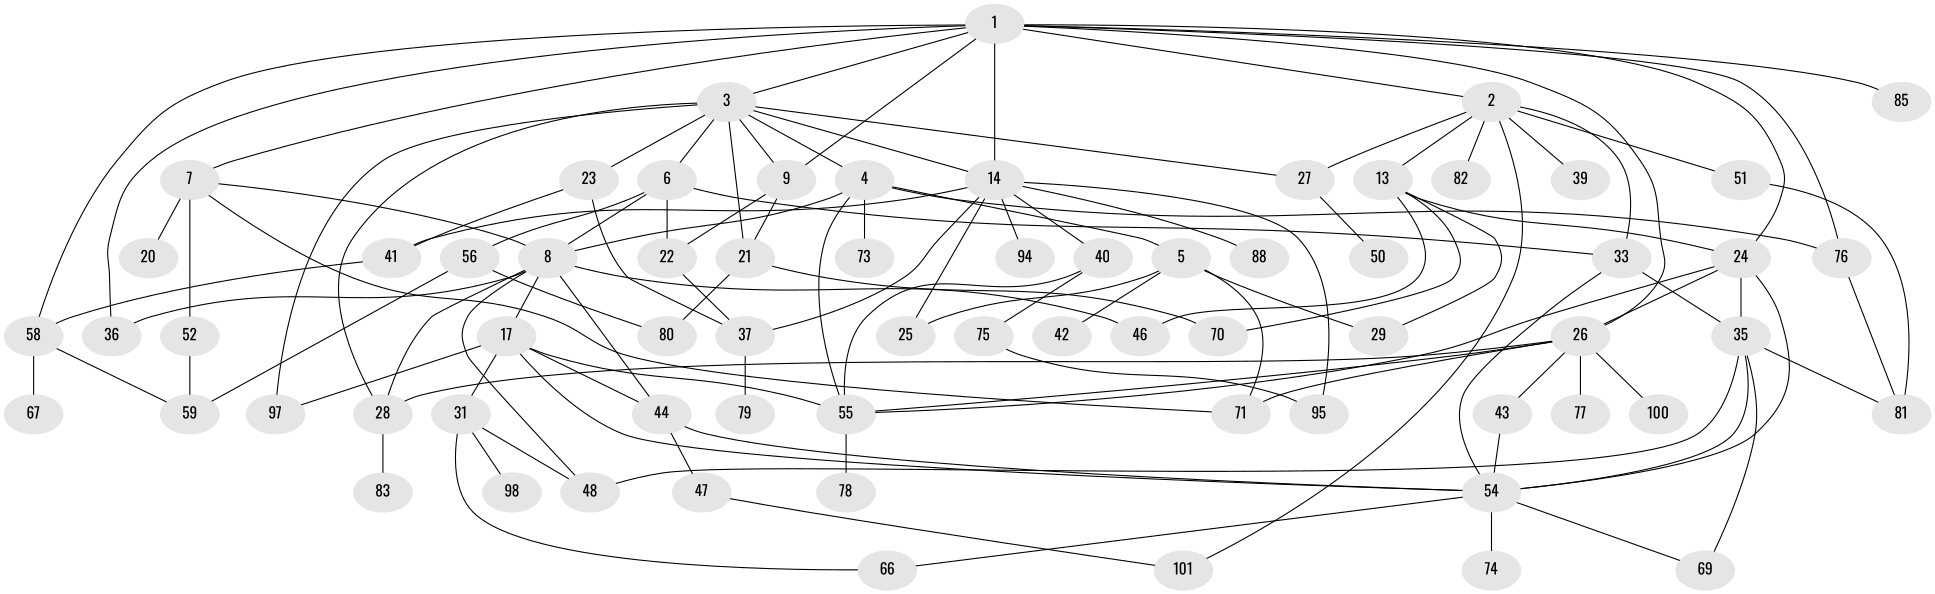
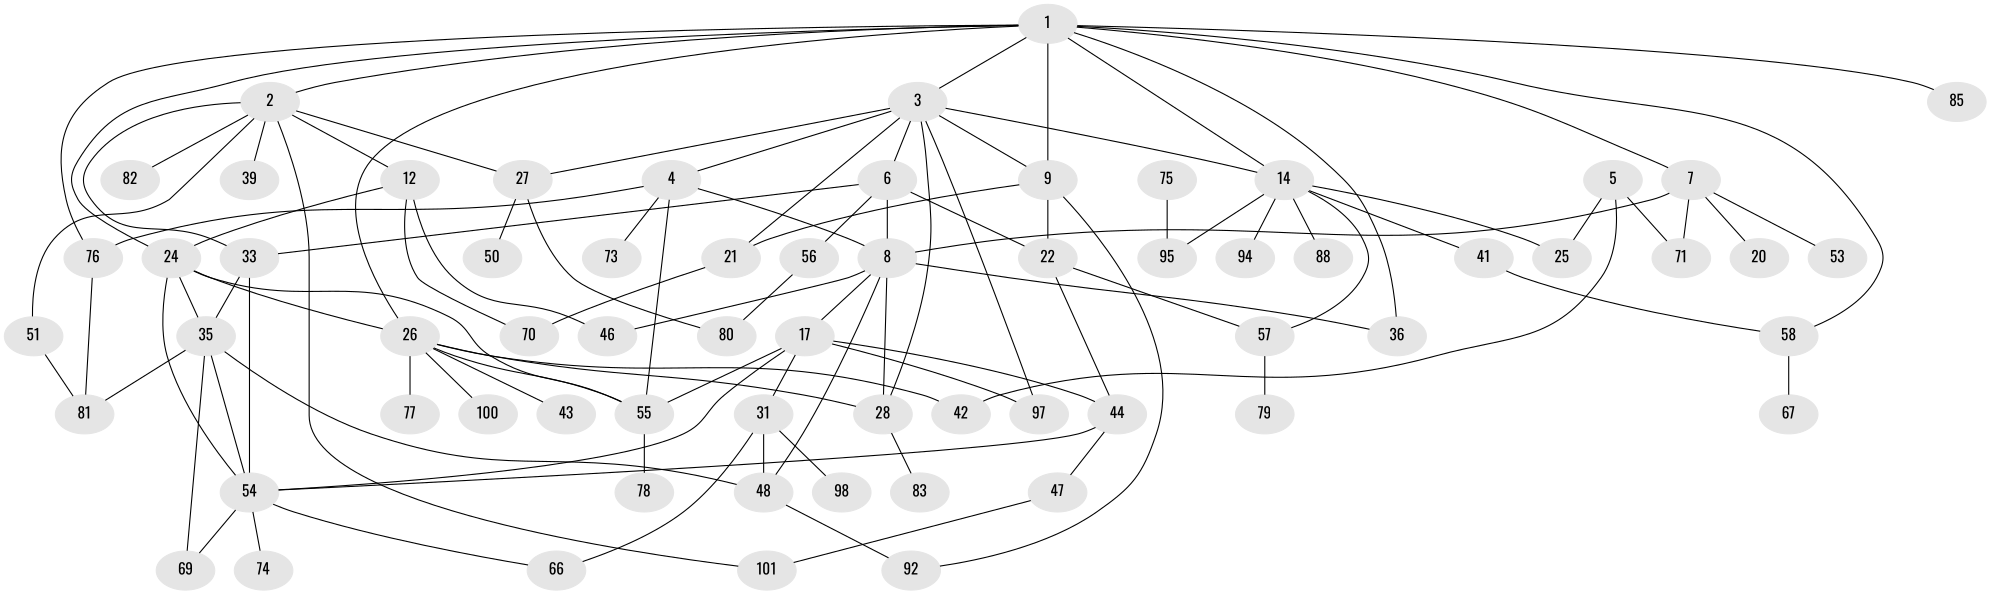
node "23": removed
node "13": label "13" -> "12"
edge "4" -- "5": removed
node "40": removed
edge "21" -- "80": now "27" -- "80"
node "52": label "52" -> "53"
edge "8" -- "44": now "22" -- "44"
node "37": label "37" -> "57"
node "29": removed
edge "26" -- "71": now "26" -- "42"
node "59": removed
edge "43" -- "54": removed
node "92": added
